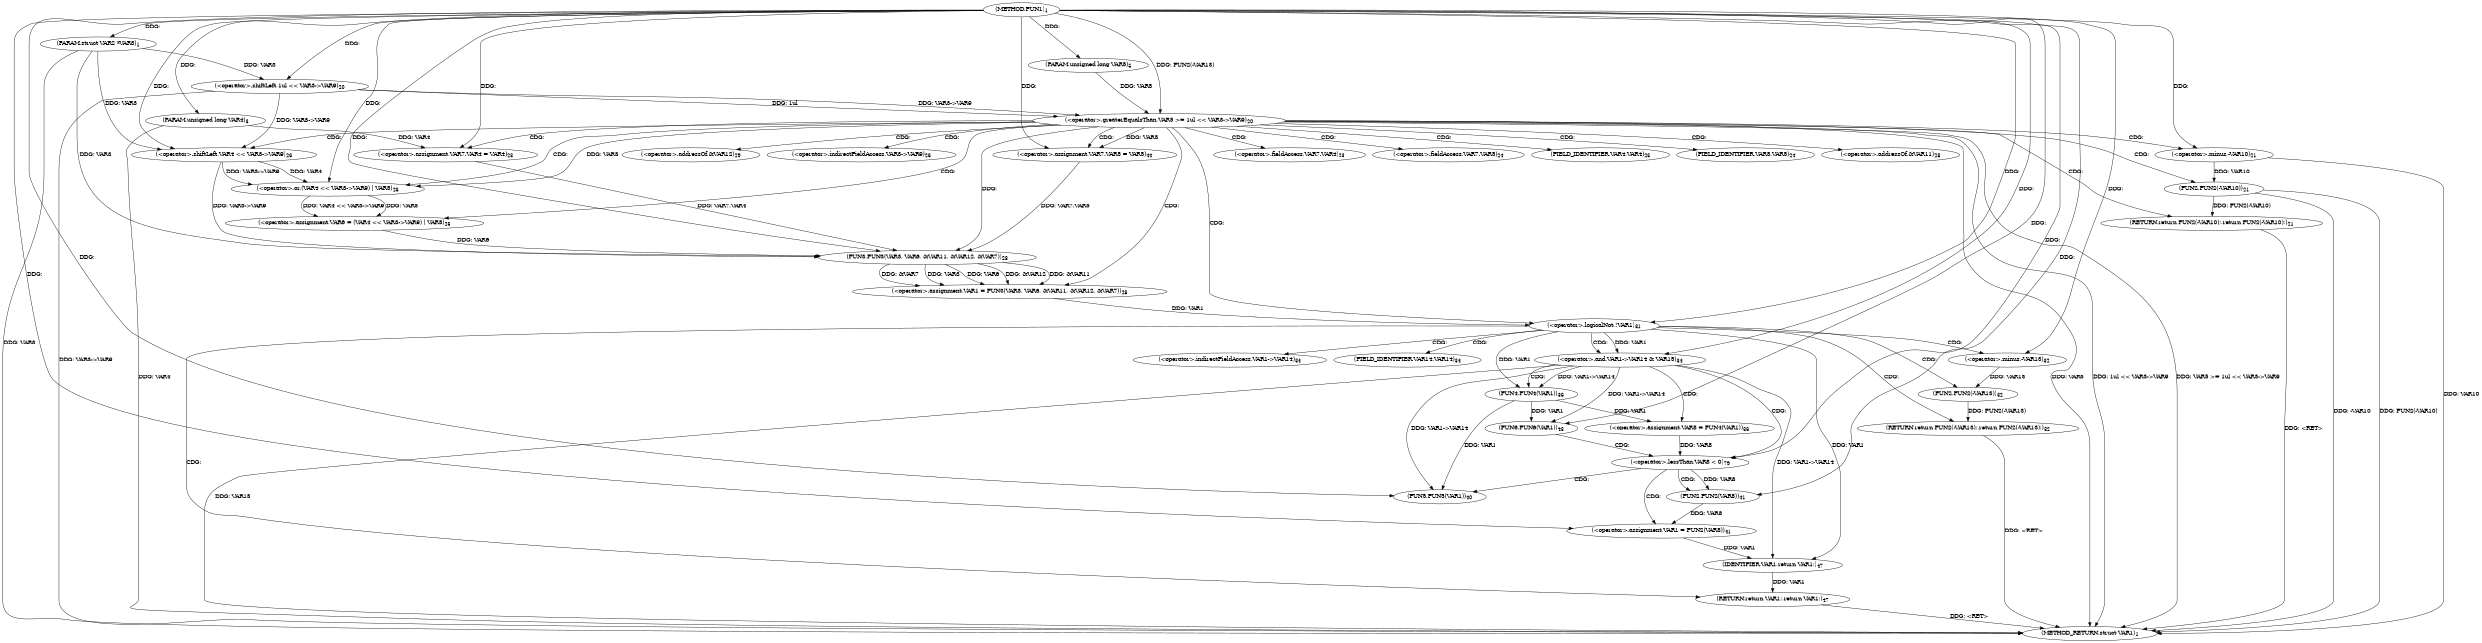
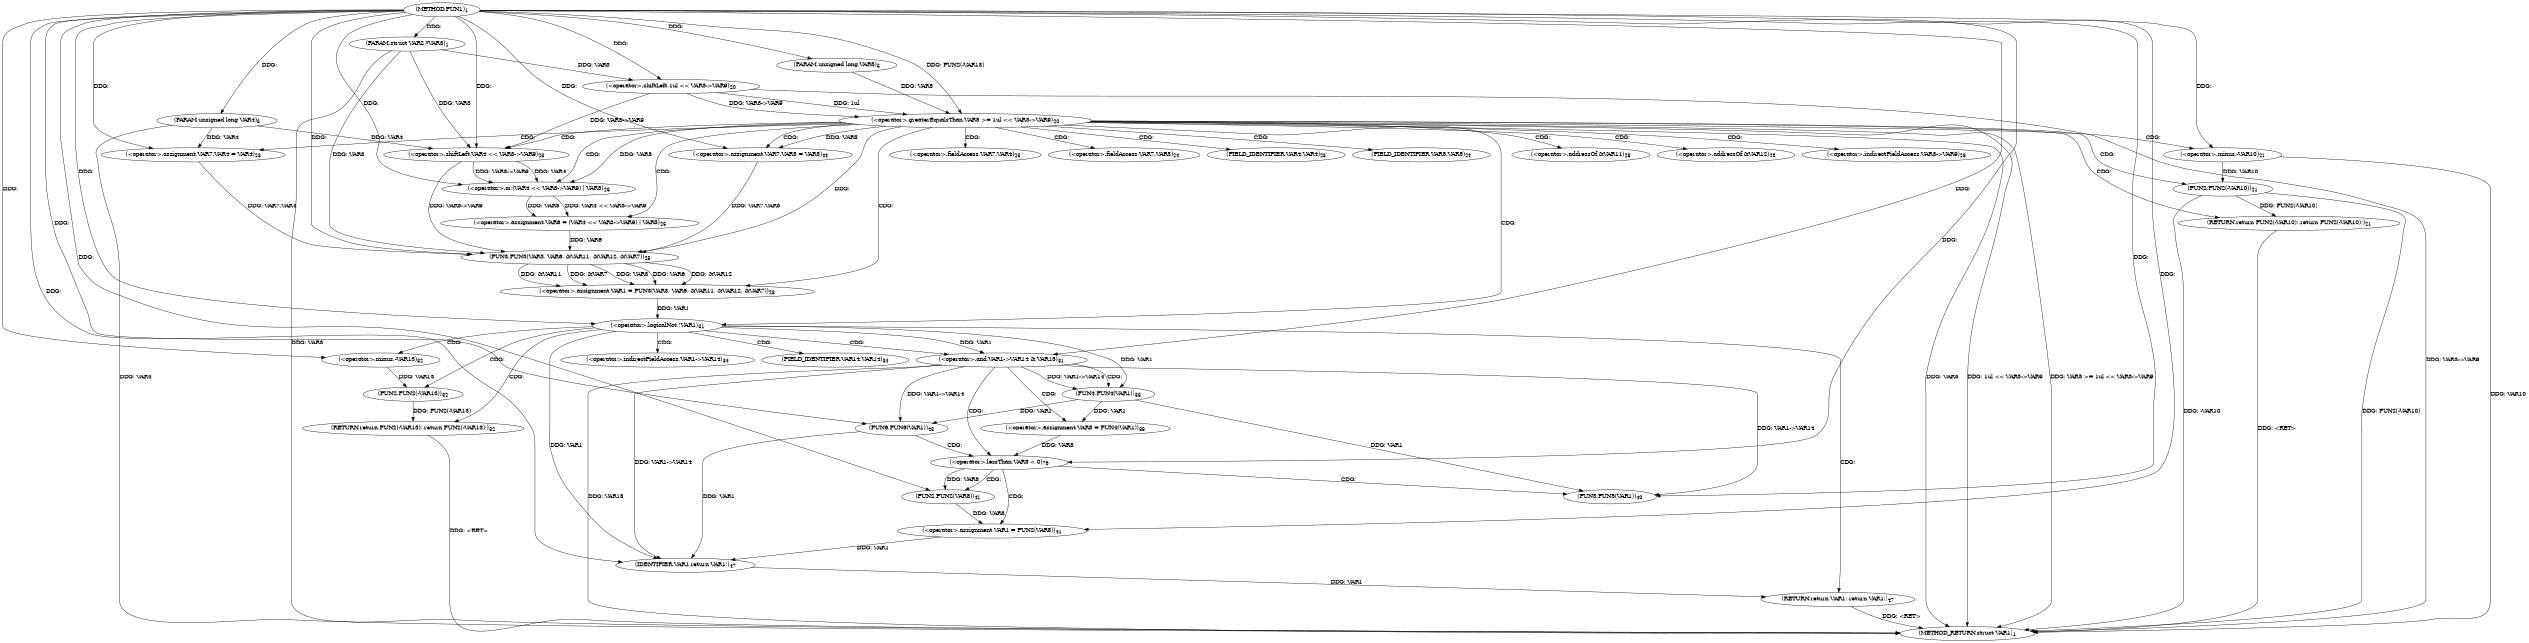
edge "(PARAM,unsigned long VAR4)" -> "(<operator>.shiftLeft,VAR4 << VAR3->VAR9)": added, label "DDG: VAR4"
edge "(METHOD,FUN1)" -> "(IDENTIFIER,VAR1,return VAR1;)": added, label "DDG:"
node "(<operator>.and,VAR1->VAR14 & VAR15)": text "34" -> "31"
edge "(FUN6,FUN6(VAR1))" -> "(IDENTIFIER,VAR1,return VAR1;)": added, label "DDG: VAR1"
